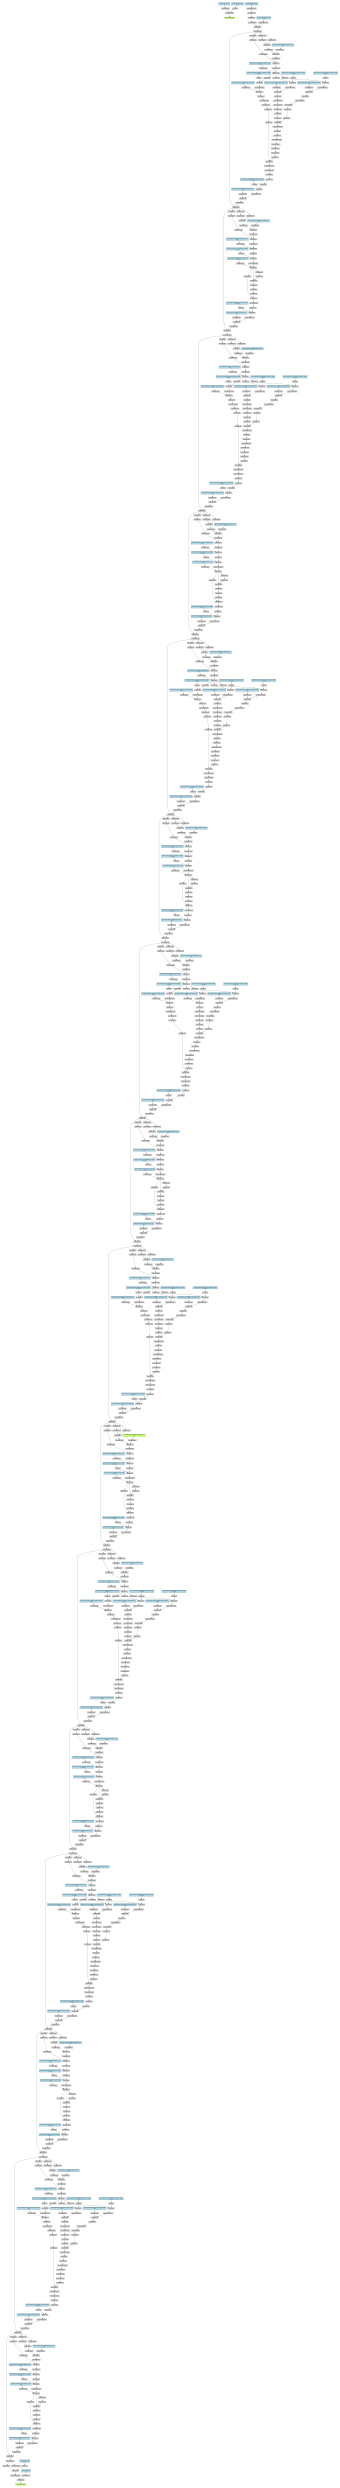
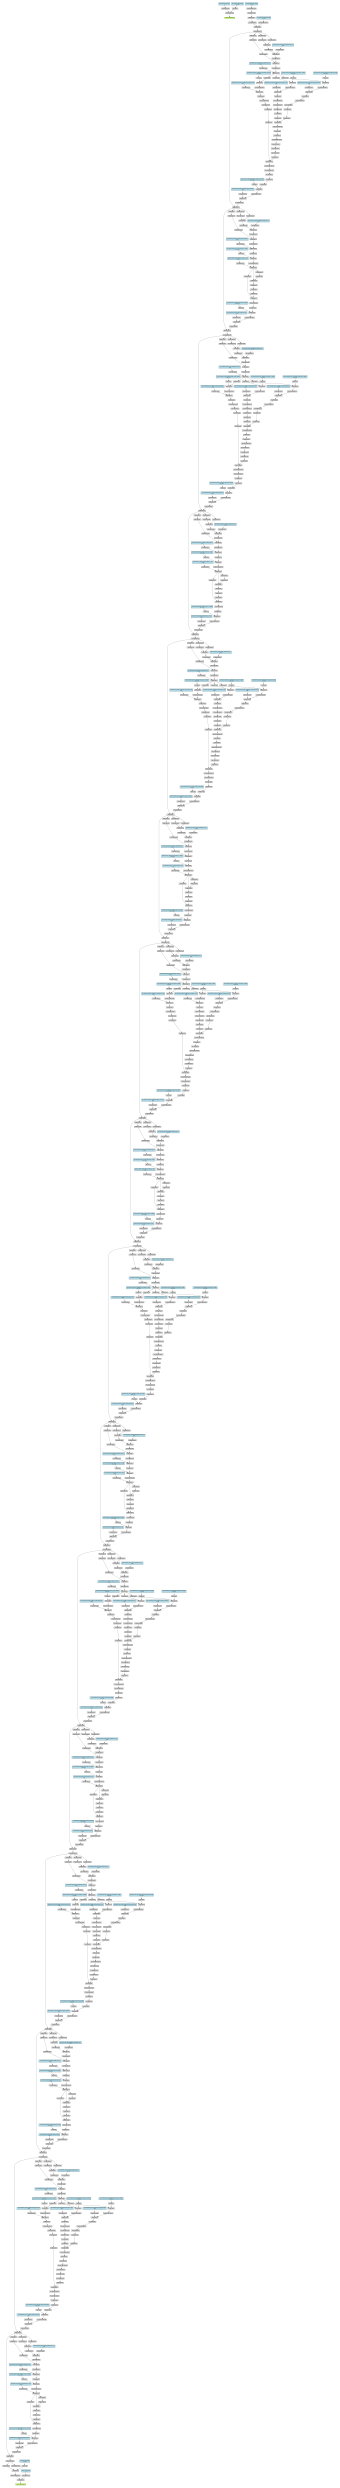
node "bert.transformer_blocks.4.output_sublayer.norm.a_2 (256)": fillcolor darkolivegreen1 -> lightblue
